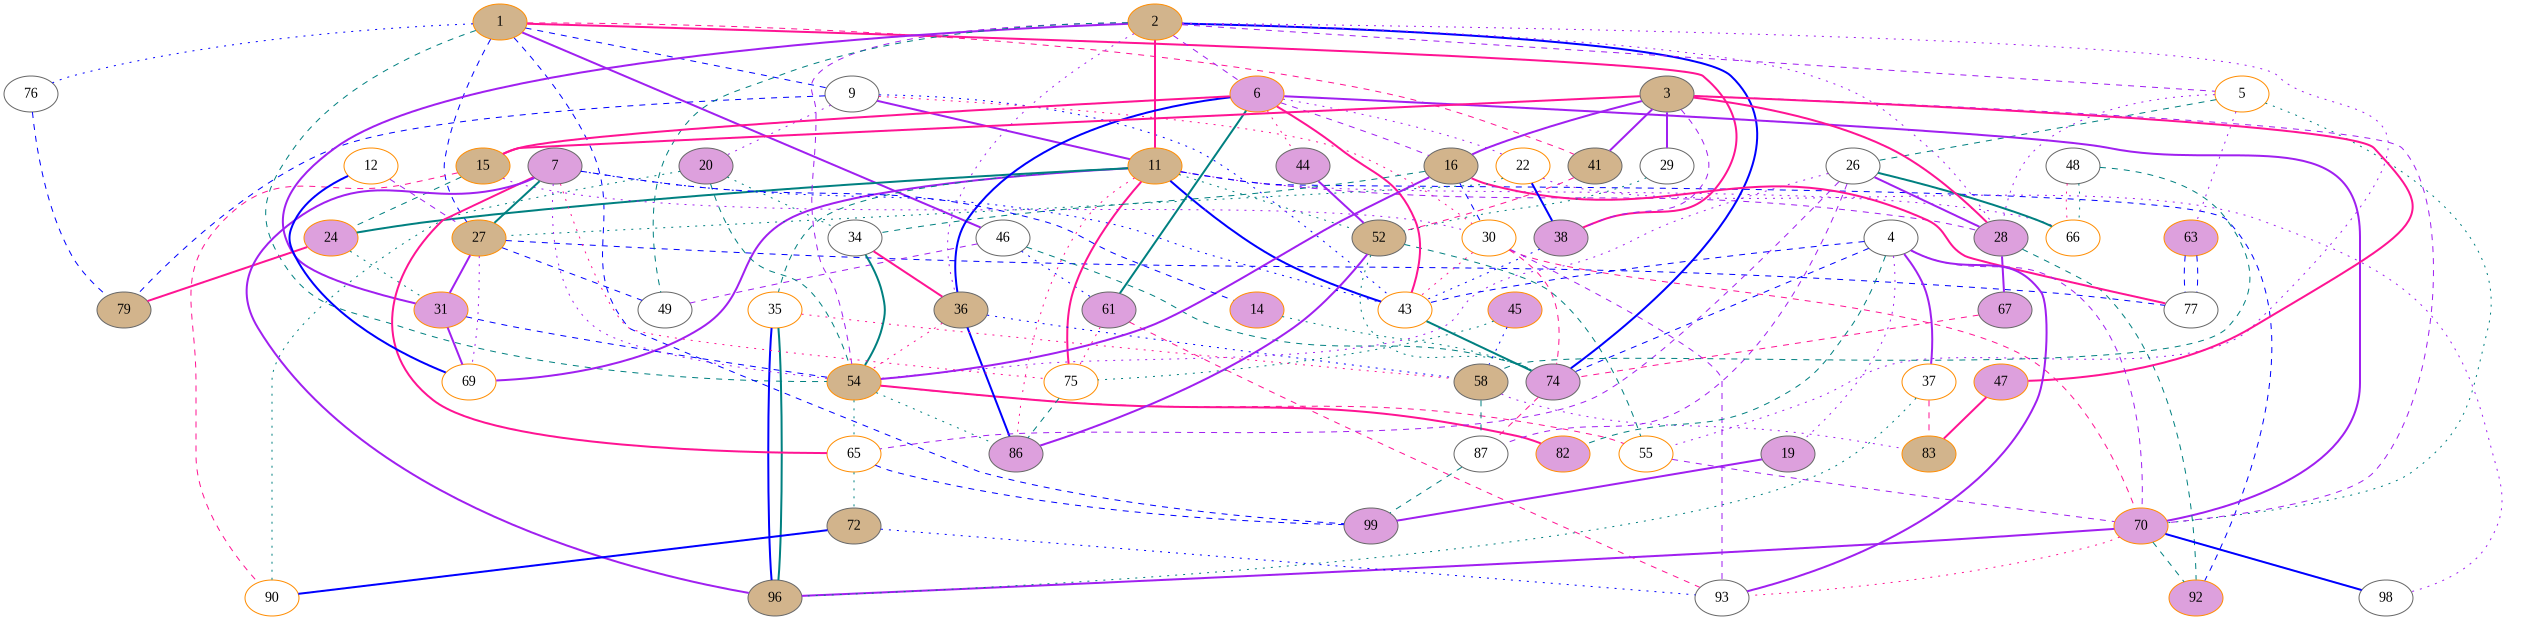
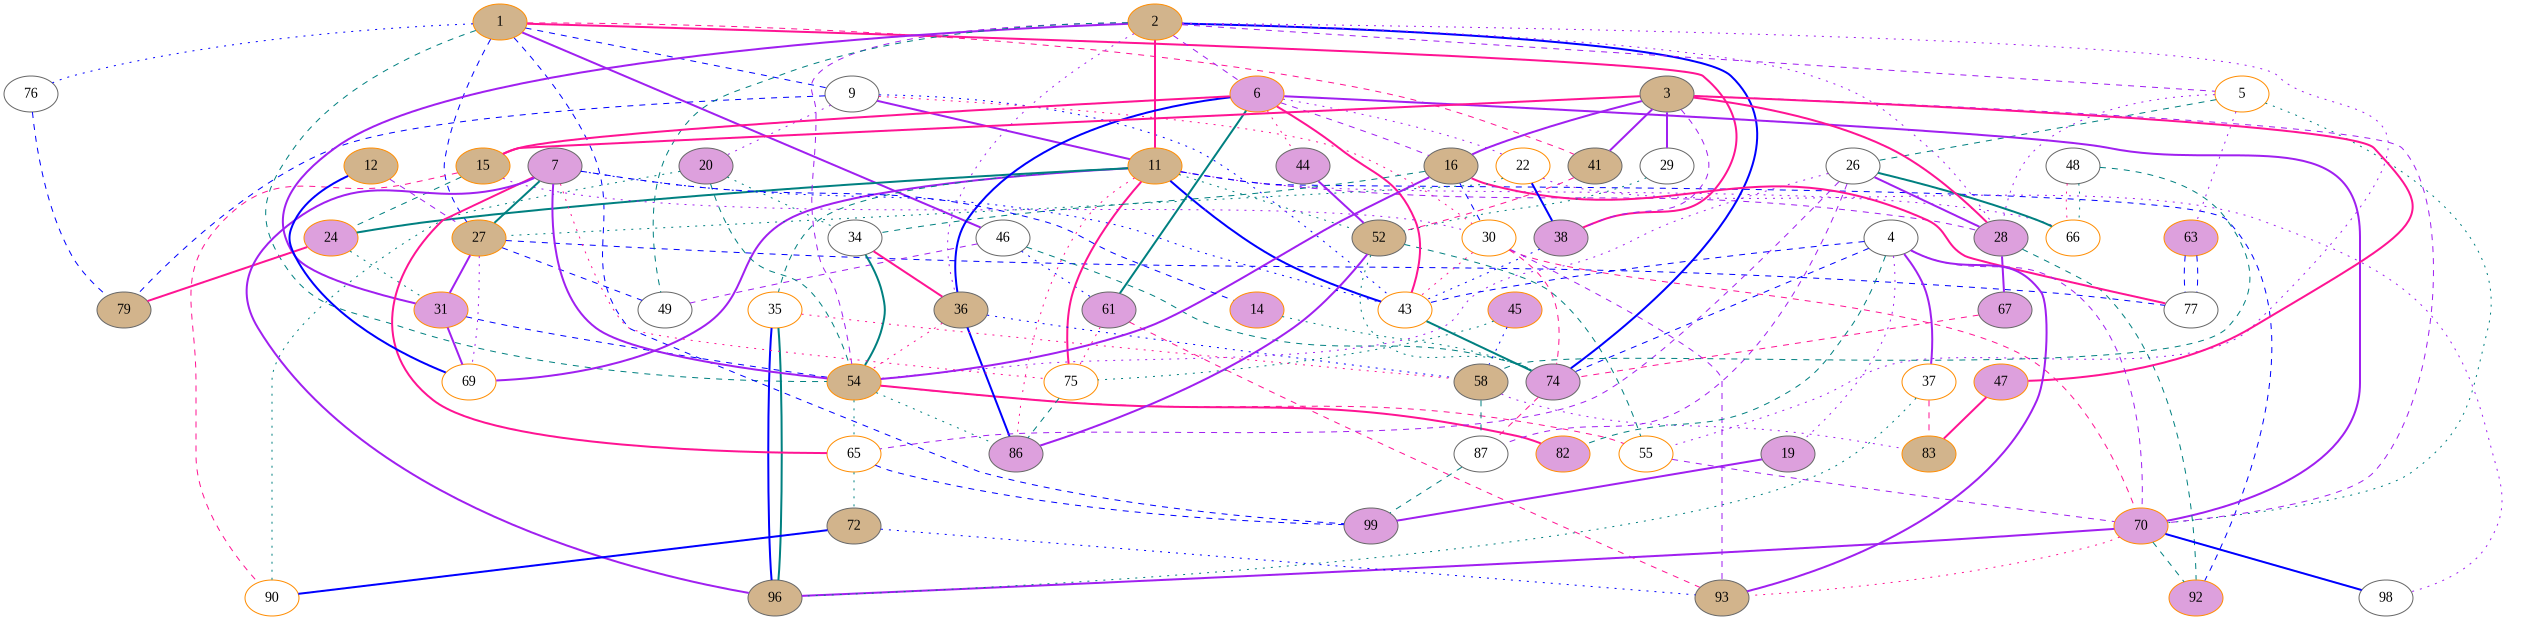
node "12": fillcolor white -> tan
edge "7" -- "54": style dotted -> bold
node "93": fillcolor white -> tan
